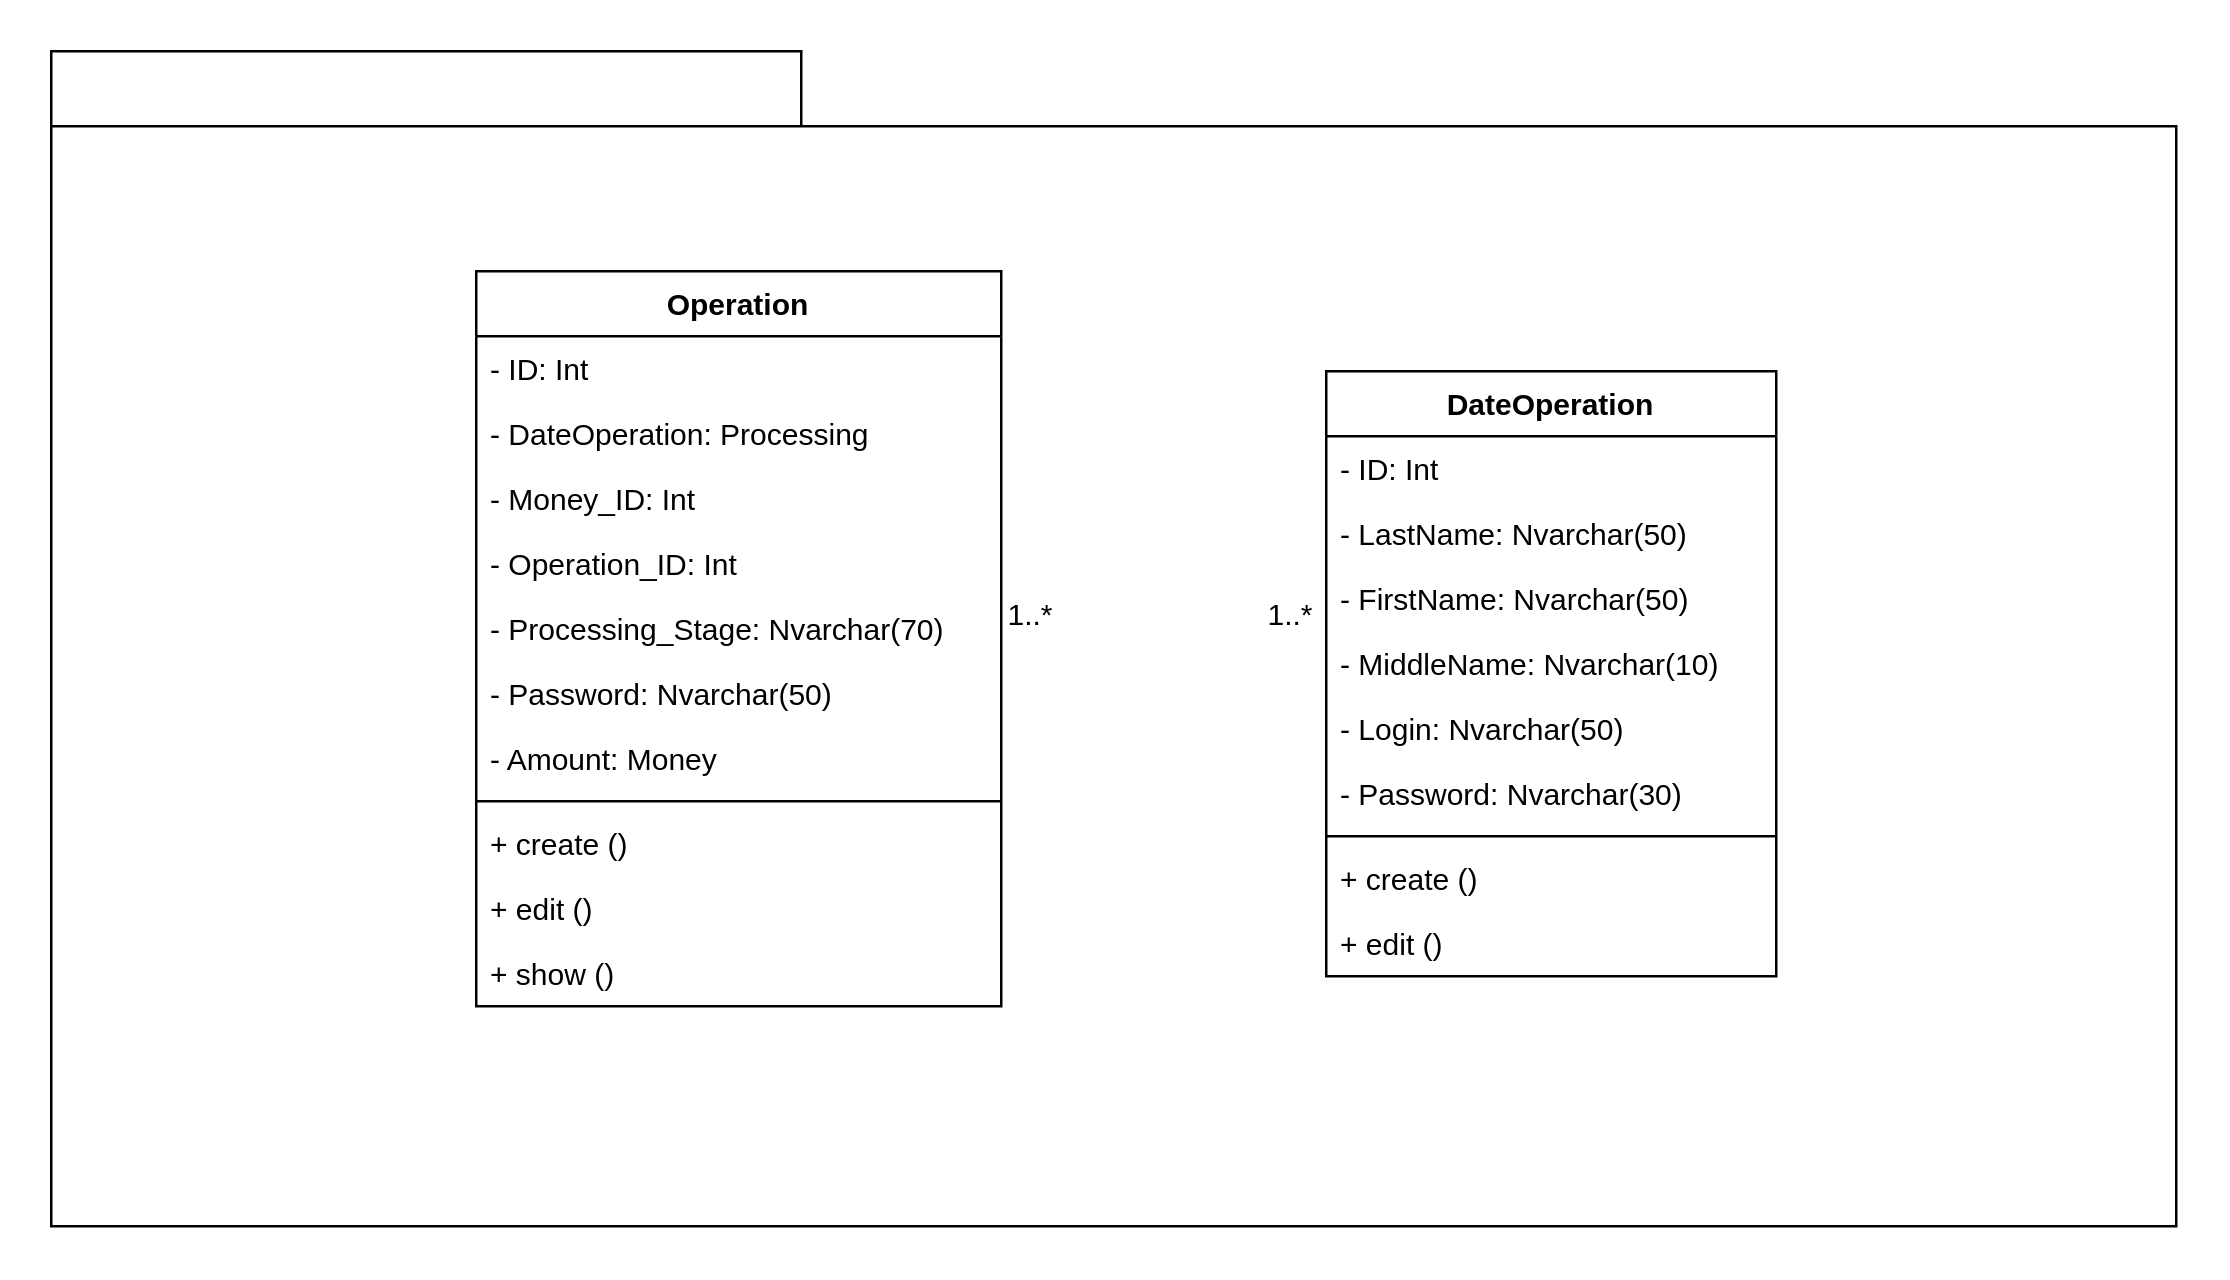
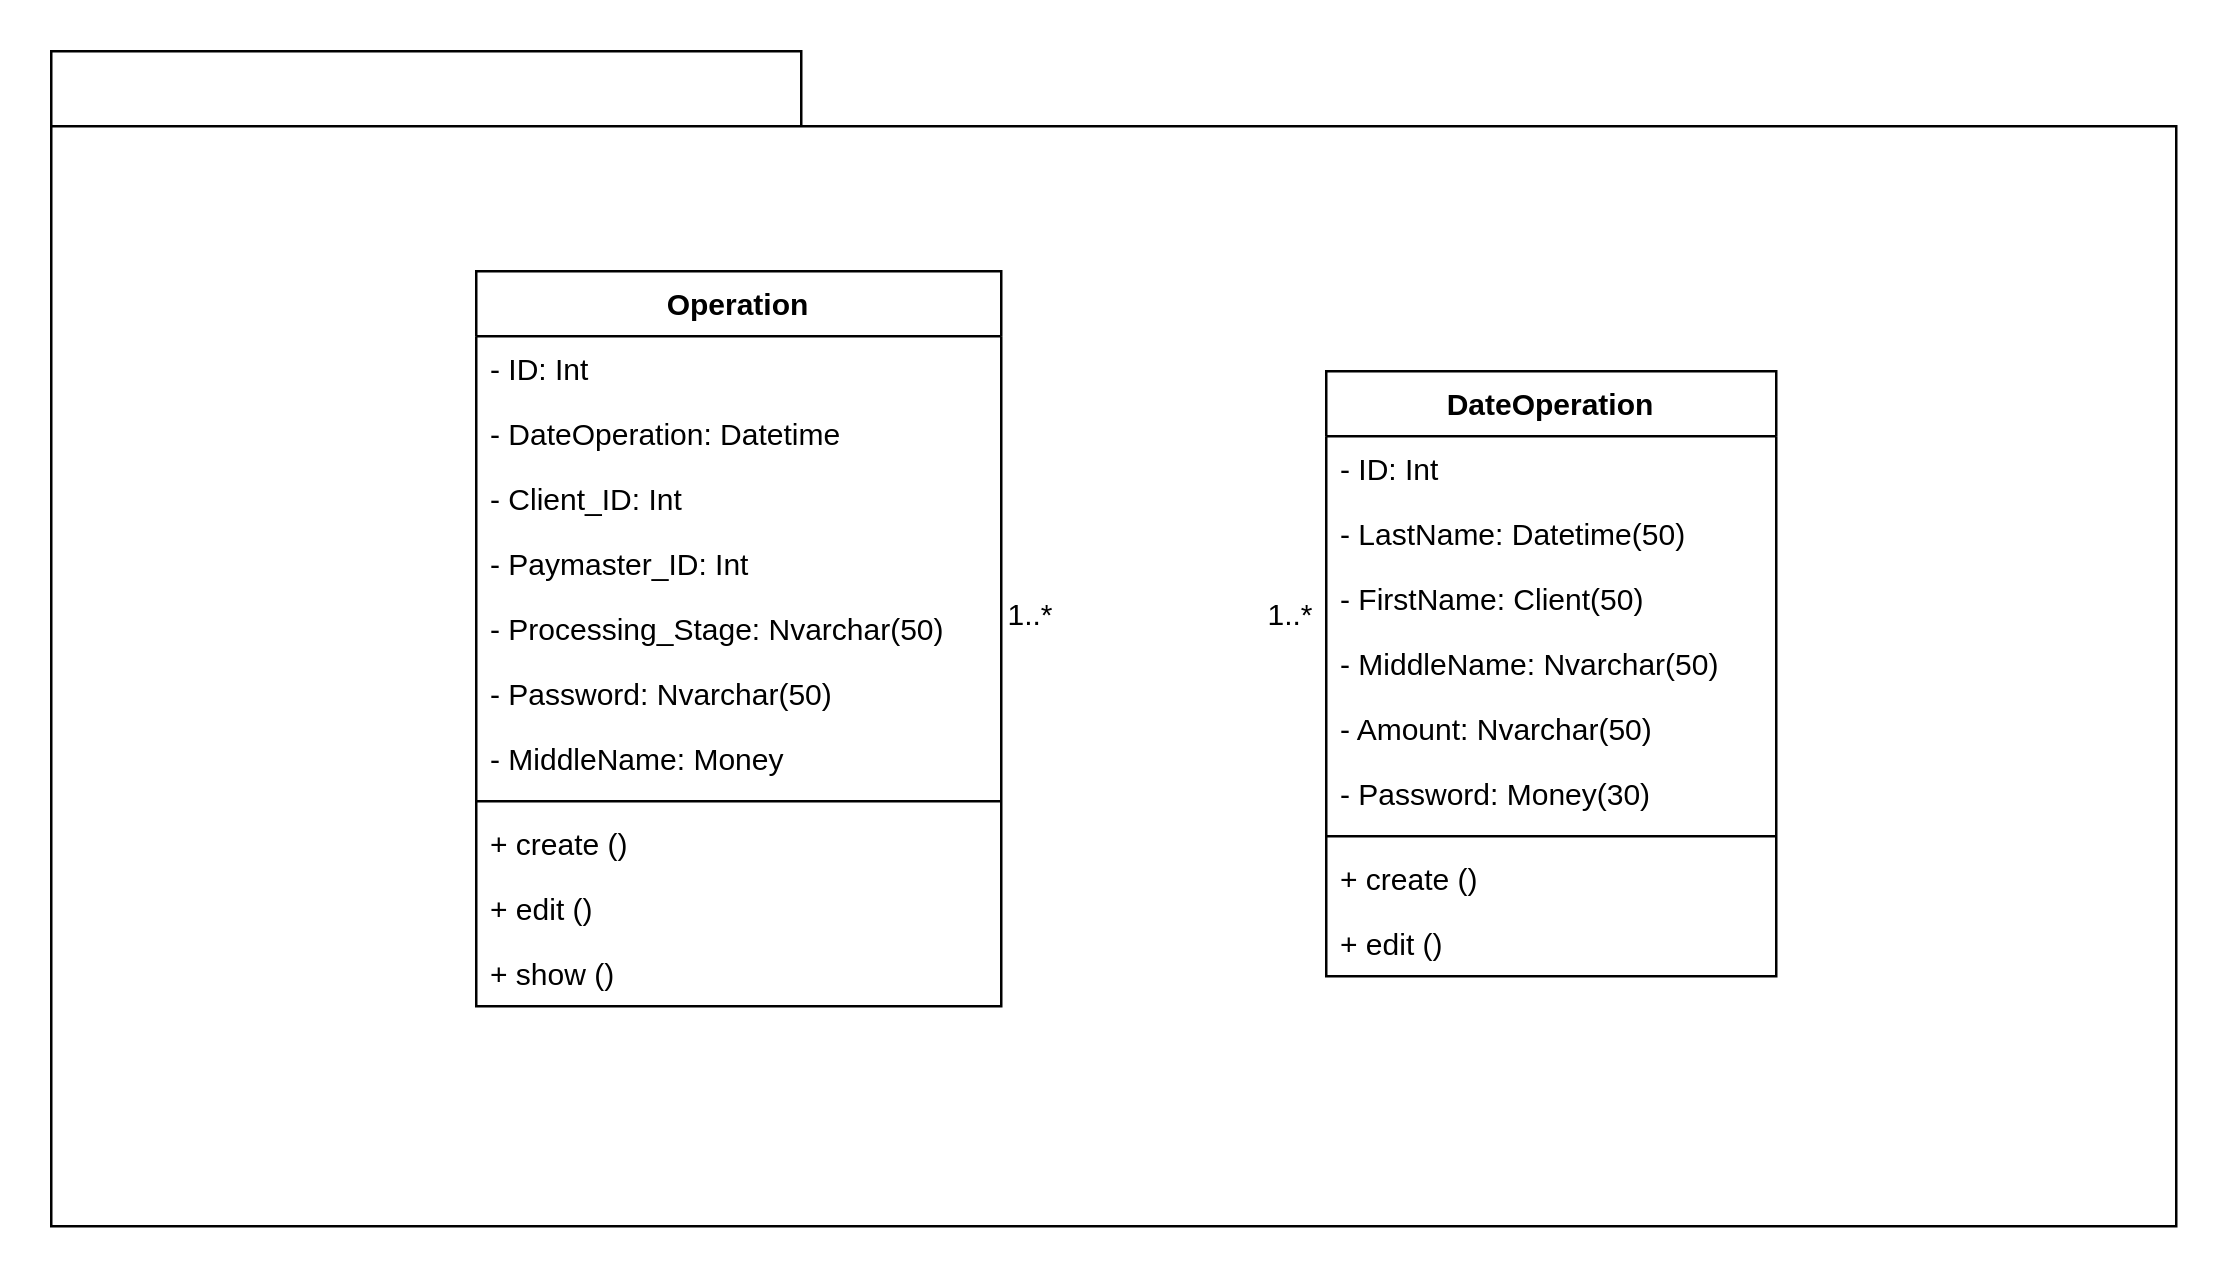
node "- DateOperation: Processing": label "- DateOperation: Processing" -> "- DateOperation: Datetime"
node "- Money_ID: Int": label "- Money_ID: Int" -> "- Client_ID: Int"
node "- LastName: Nvarchar(50)": label "- LastName: Nvarchar(50)" -> "- LastName: Datetime(50)"
node "- Operation_ID: Int": label "- Operation_ID: Int" -> "- Paymaster_ID: Int"
node "- FirstName: Nvarchar(50)": label "- FirstName: Nvarchar(50)" -> "- FirstName: Client(50)"
node "- Processing_Stage: Nvarchar(70)": label "- Processing_Stage: Nvarchar(70)" -> "- Processing_Stage: Nvarchar(50)"
node "- MiddleName: Nvarchar(10)": label "- MiddleName: Nvarchar(10)" -> "- MiddleName: Nvarchar(50)"
node "- Login: Nvarchar(50)": label "- Login: Nvarchar(50)" -> "- Amount: Nvarchar(50)"
node "- Amount: Money": label "- Amount: Money" -> "- MiddleName: Money"
node "- Password: Nvarchar(30)": label "- Password: Nvarchar(30)" -> "- Password: Money(30)"
